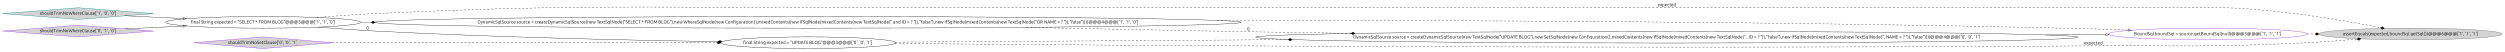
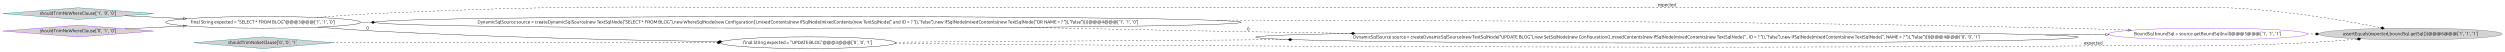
node "shouldTrimNoSetClause['0', '0', '1']": color purple -> teal
